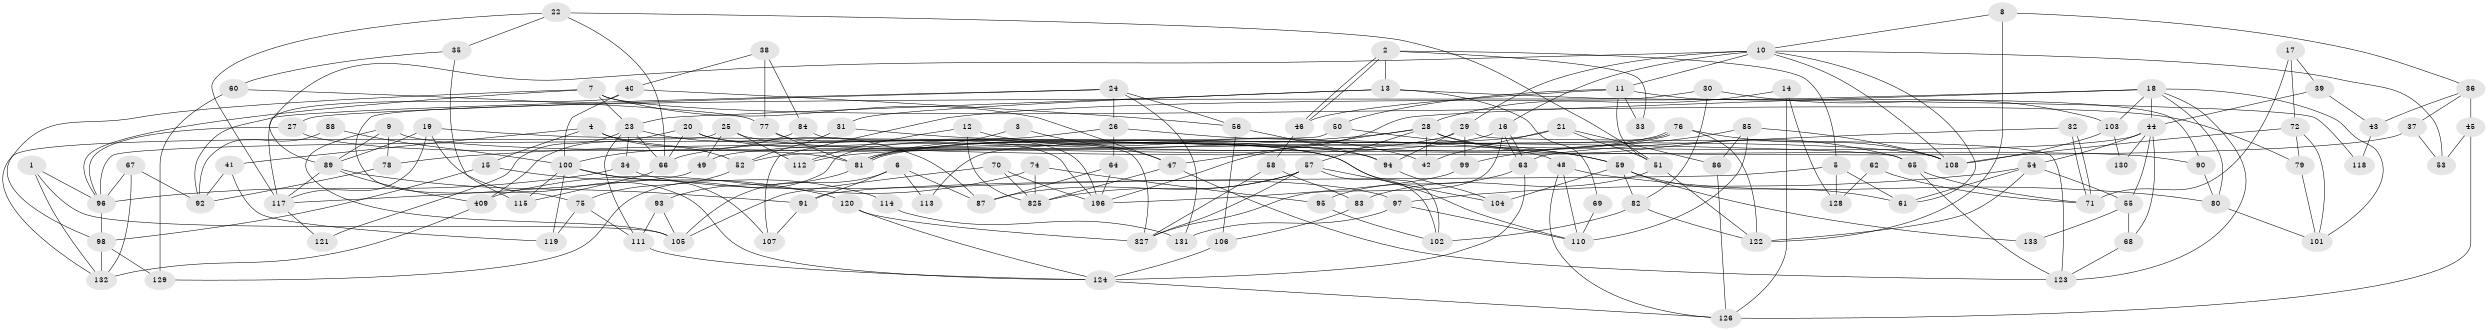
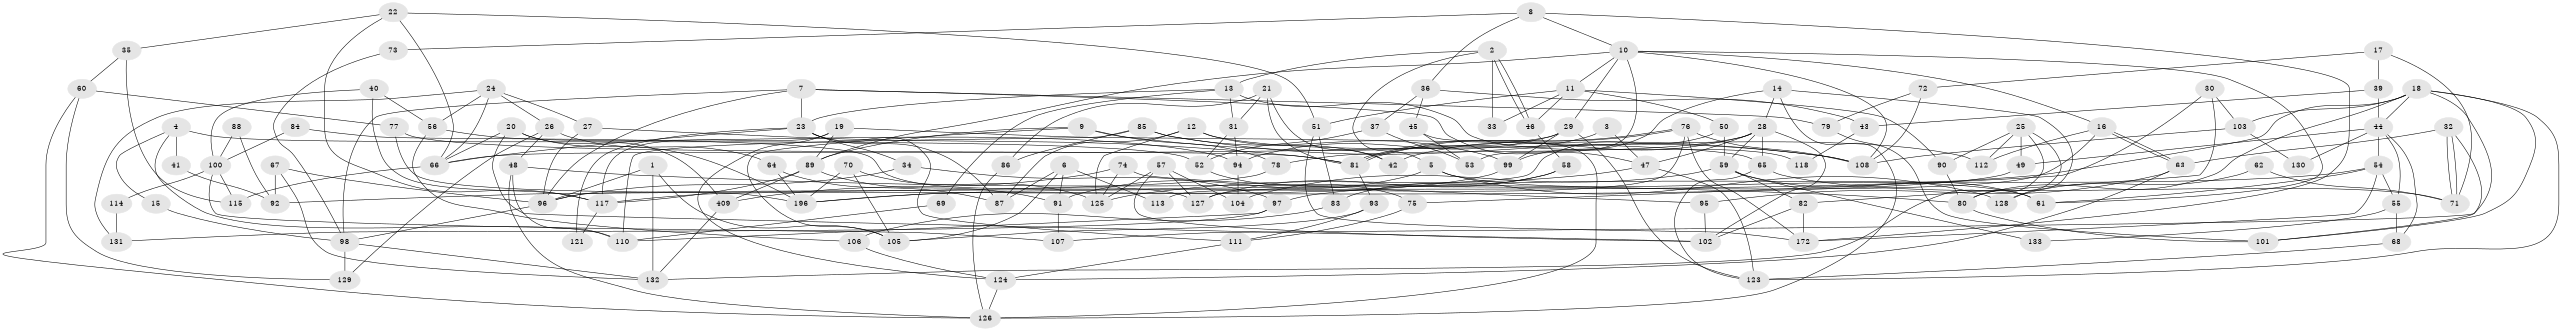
node "73": added
node "38": removed
edge "24" -- "92": now "24" -- "66"
edge "14" -- "99": added
edge "28" -- "57": now "28" -- "102"
edge "21" -- "51": now "21" -- "31"
edge "25" -- "80": added
edge "72" -- "101": now "32" -- "101"
edge "57" -- "87": now "12" -- "87"
node "120": removed
node "825": label "825" -> "125"
node "119": removed
node "327": label "327" -> "127"
node "122": label "122" -> "172"
edge "60" -- "126": added
